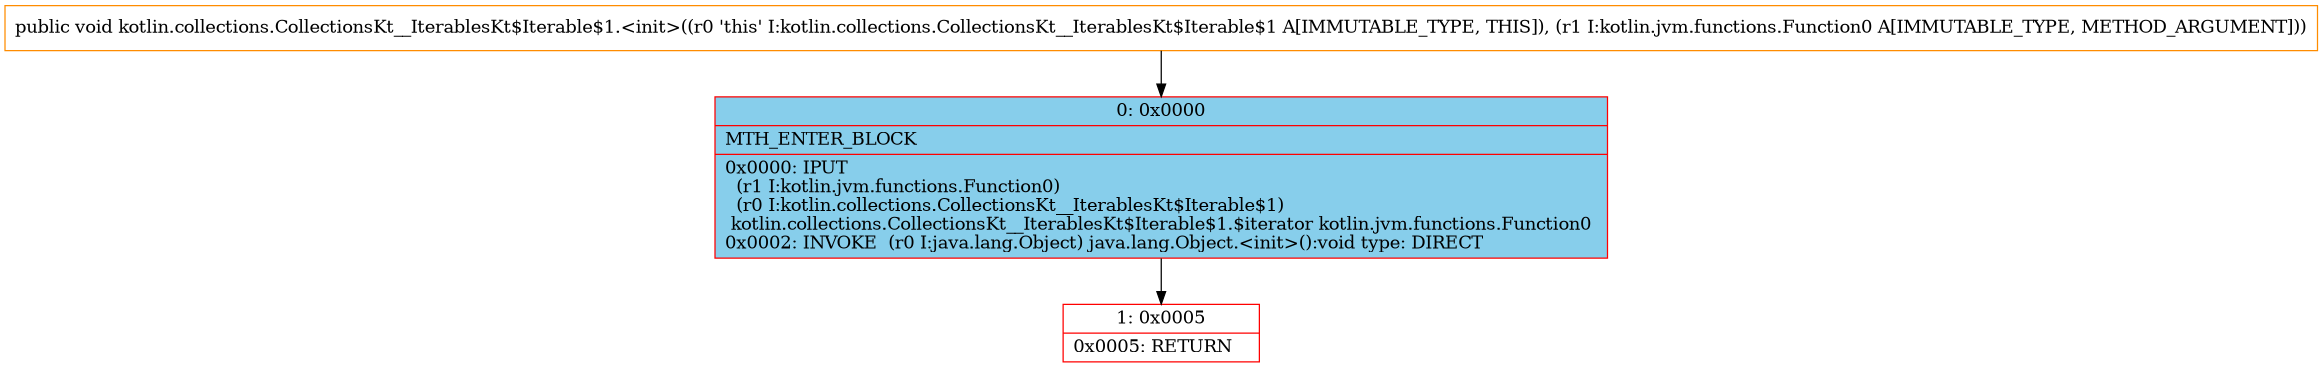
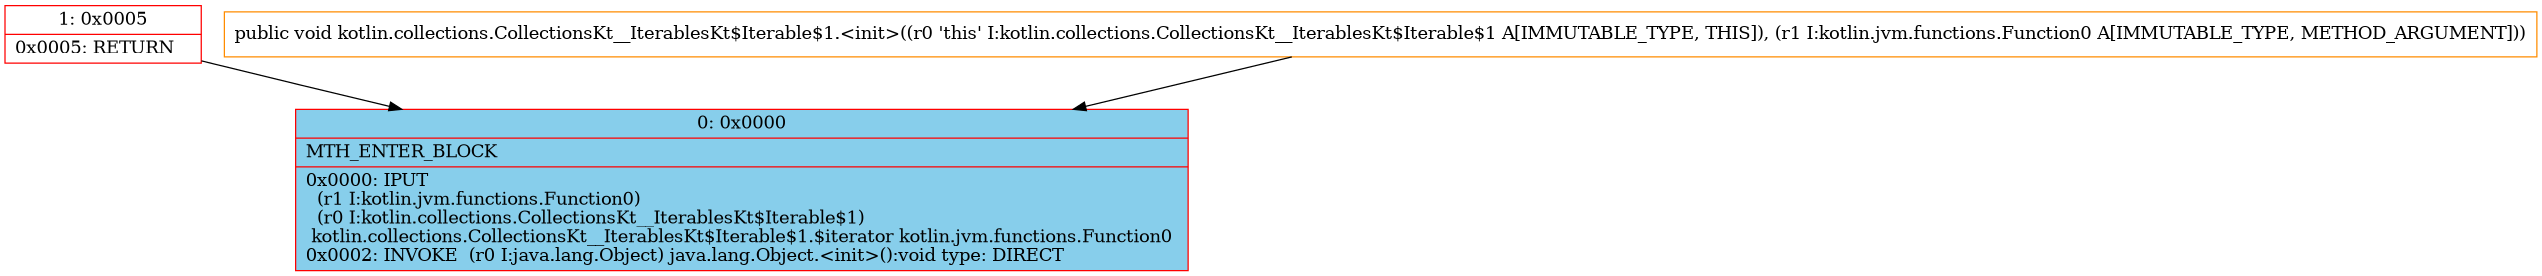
edge "0: 0x0000" -> "1: 0x0005": reversed
